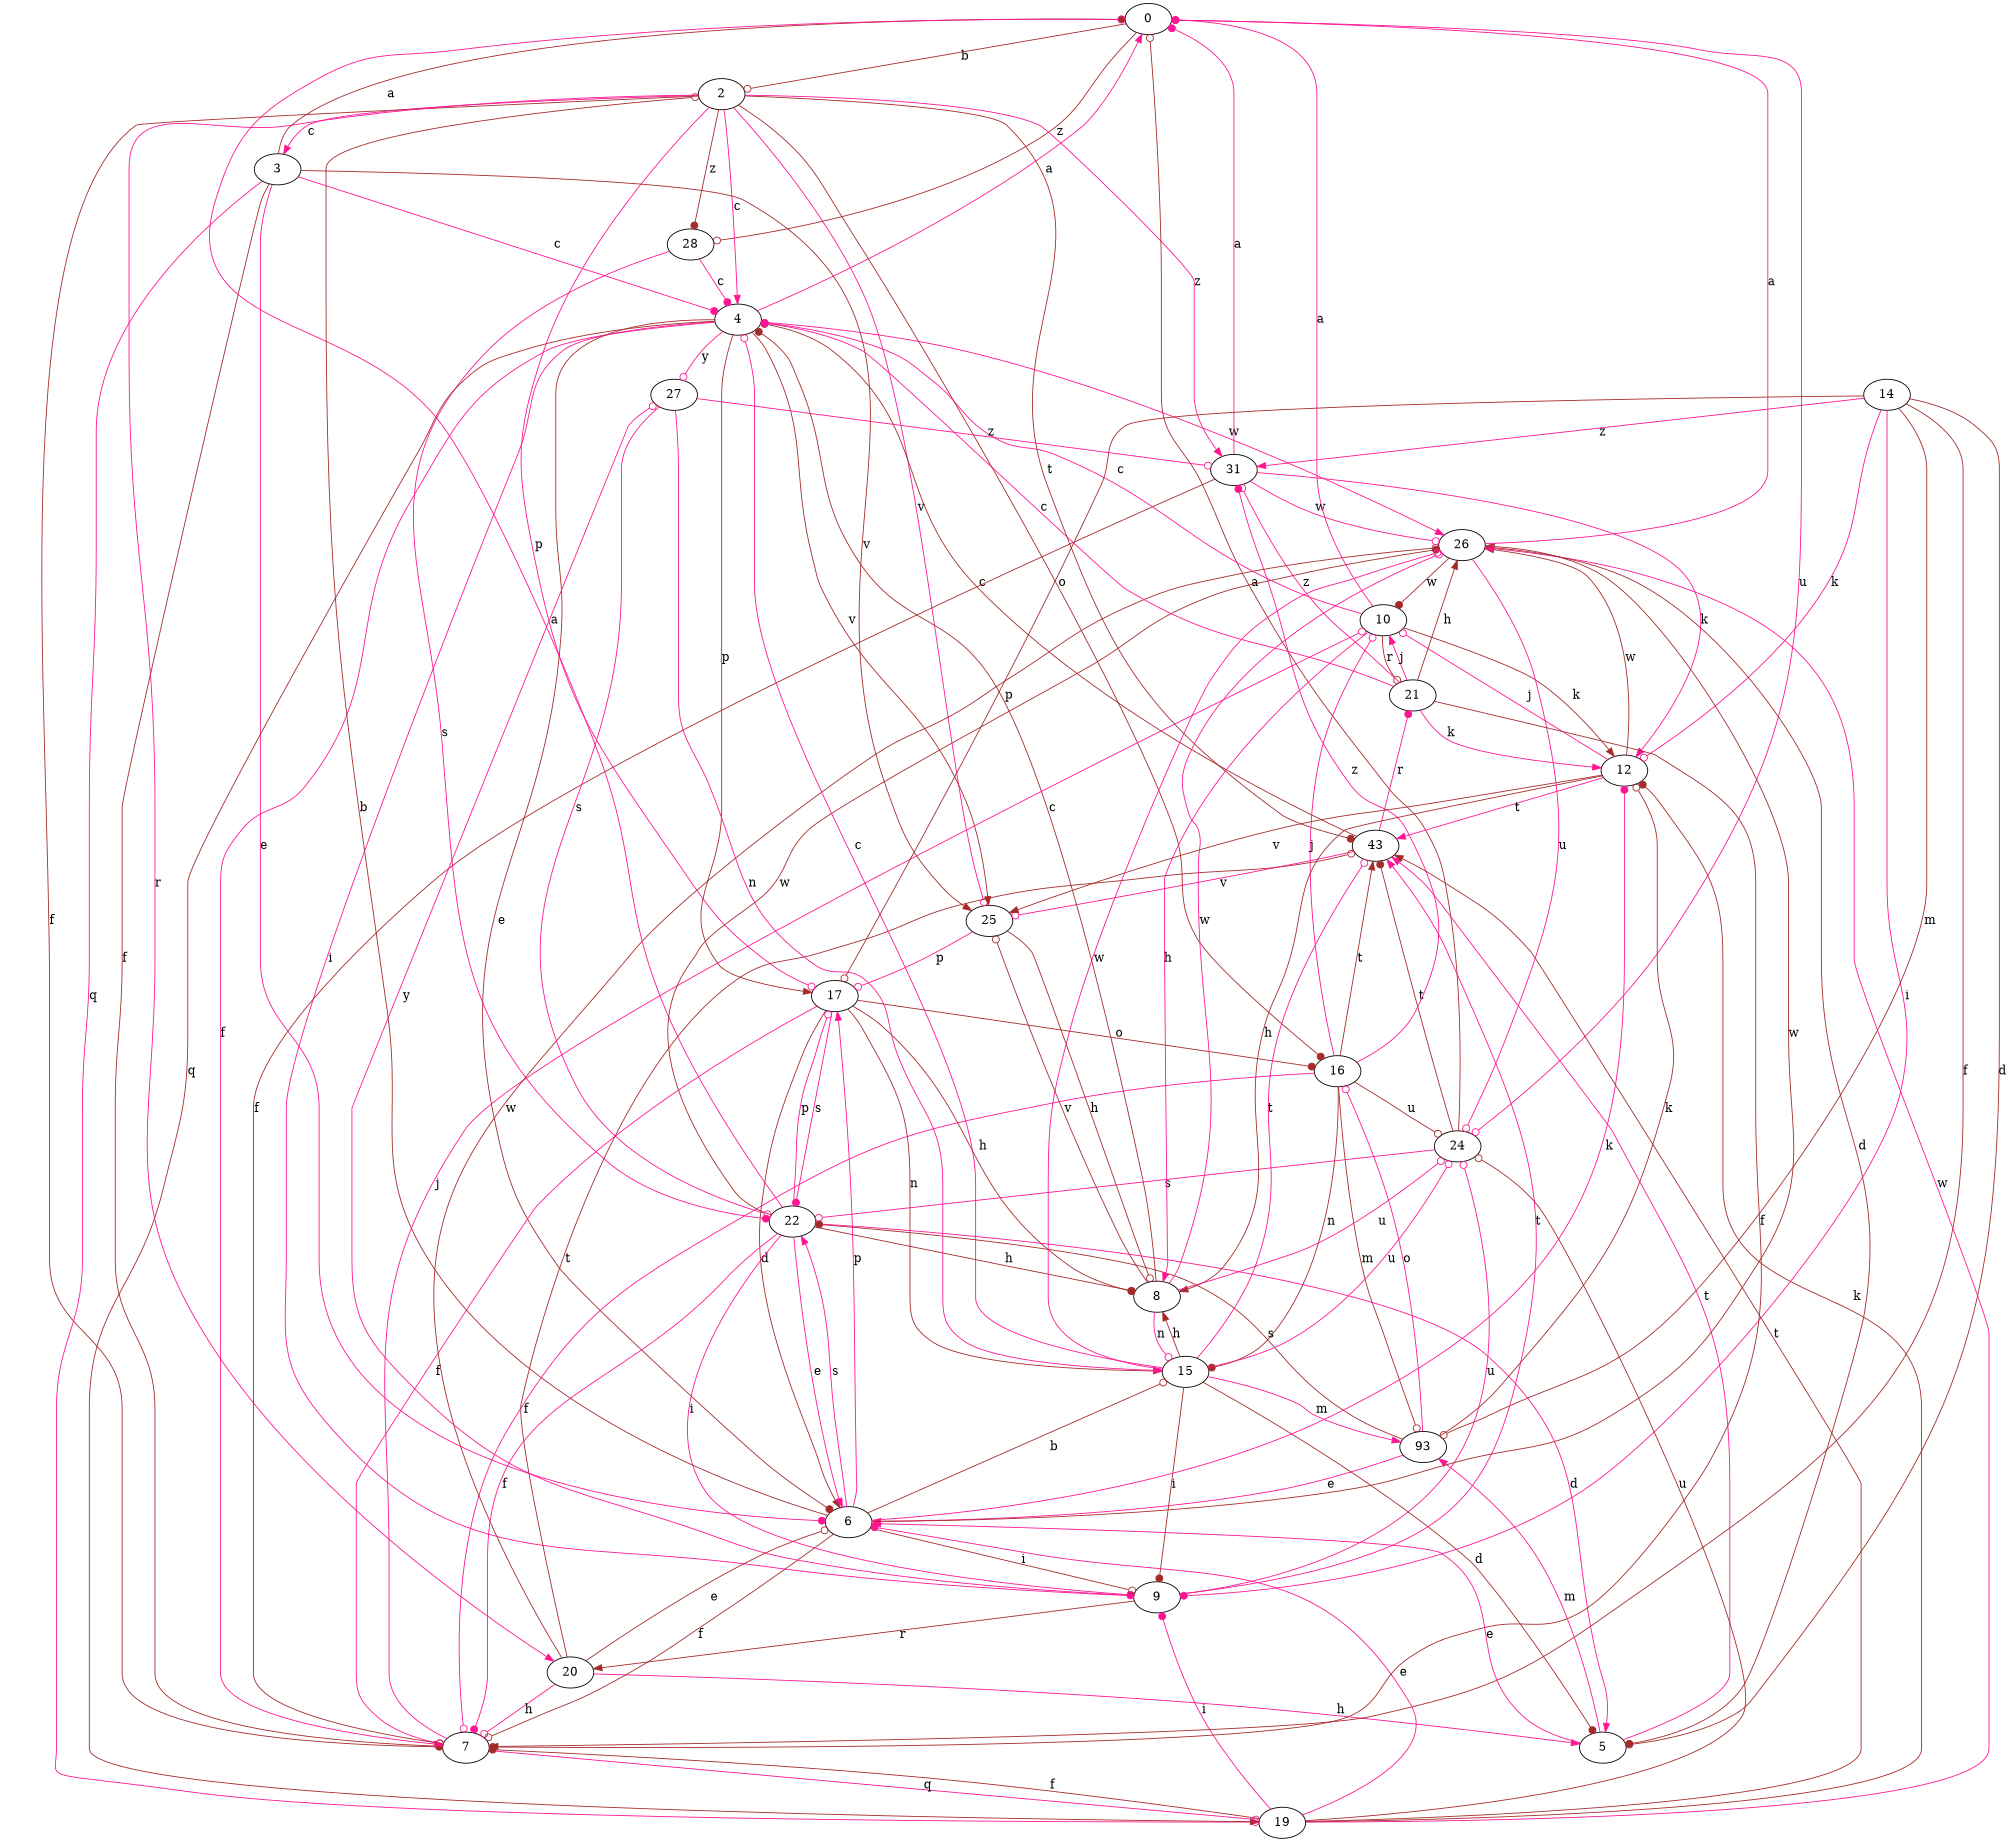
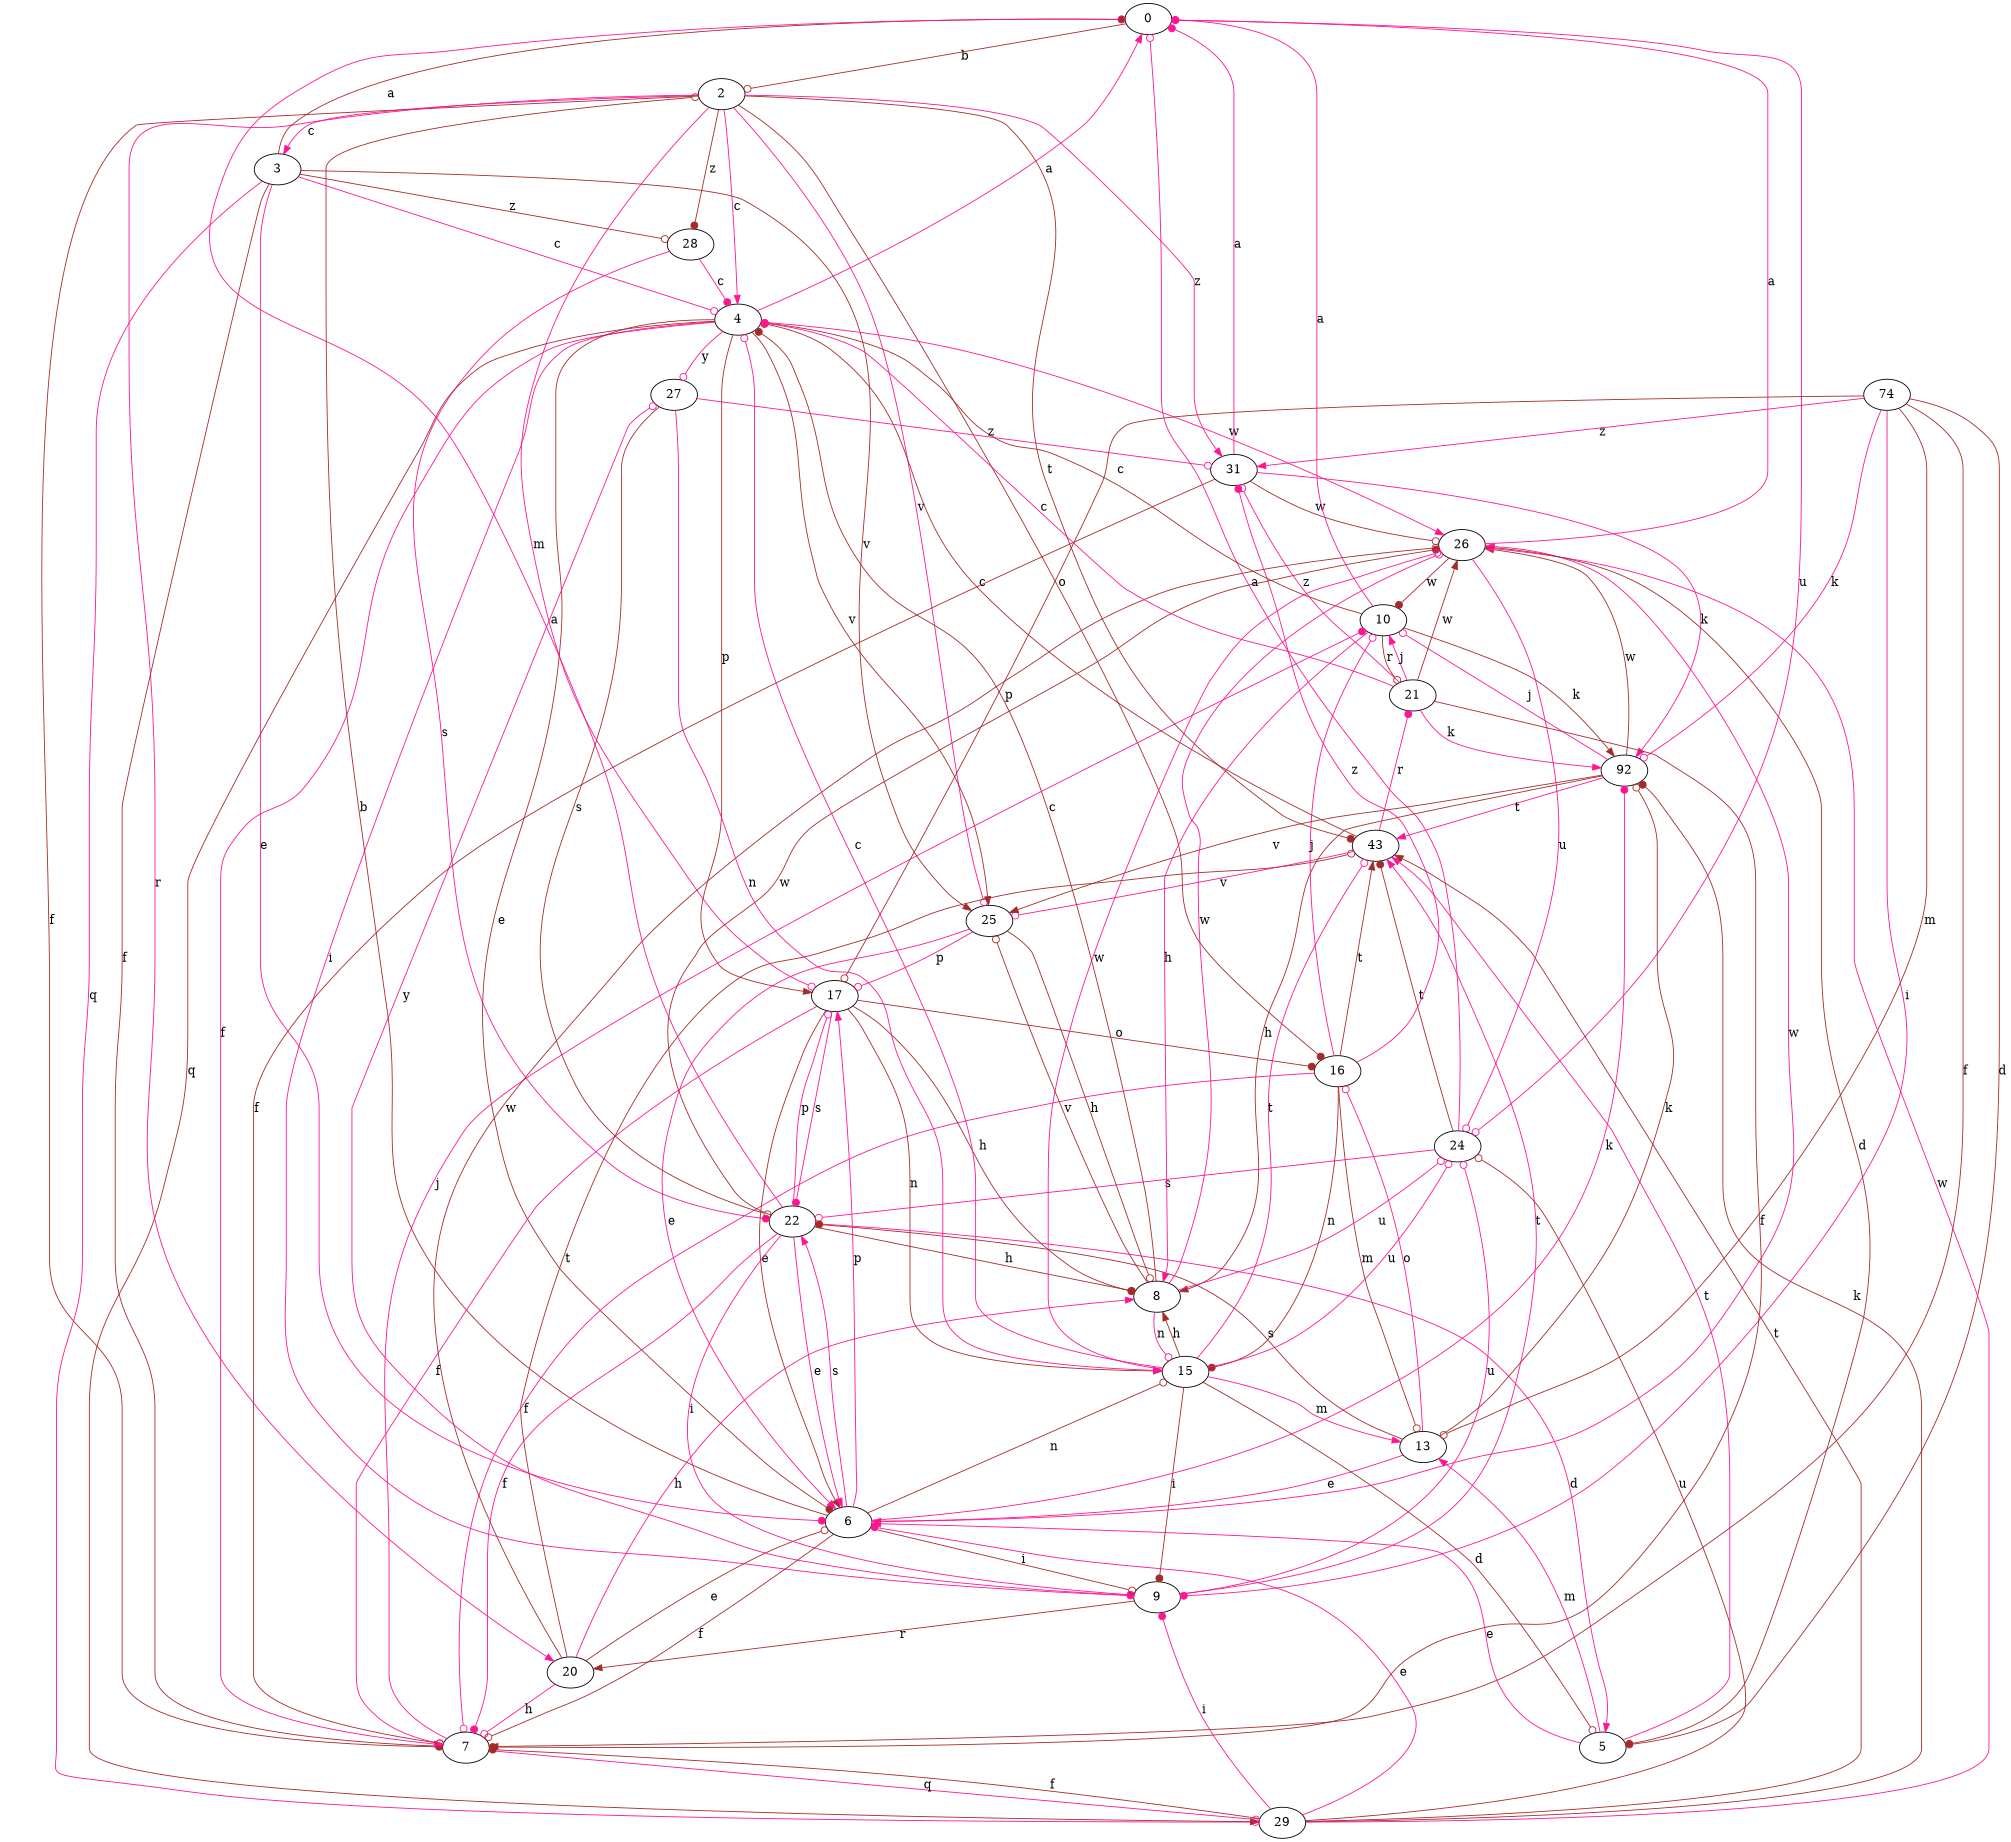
edge "0" -> "28": now "3" -> "28"
edge "3" -> "4": arrowhead dot -> odot
node "14": label "14" -> "74"
edge "10" -> "4": color deeppink -> brown
edge "31" -> "26": color deeppink -> brown
edge "2" -> "17": label "p" -> "m"
edge "24" -> "0": color brown -> deeppink
edge "21" -> "26": label "h" -> "w"
node "12": label "12" -> "92"
edge "27" -> "22": color deeppink -> brown
edge "7" -> "10": arrowhead odot -> dot
edge "16" -> "24": removed, label "u"
edge "25" -> "6": added, label "e"
edge "17" -> "6": label "d" -> "e"
edge "6" -> "26": color brown -> deeppink
edge "6" -> "15": label "b" -> "n"
node "93": label "93" -> "13"
edge "15" -> "5": arrowhead dot -> odot
edge "20" -> "5": now "20" -> "8"
node "19": label "19" -> "29"
